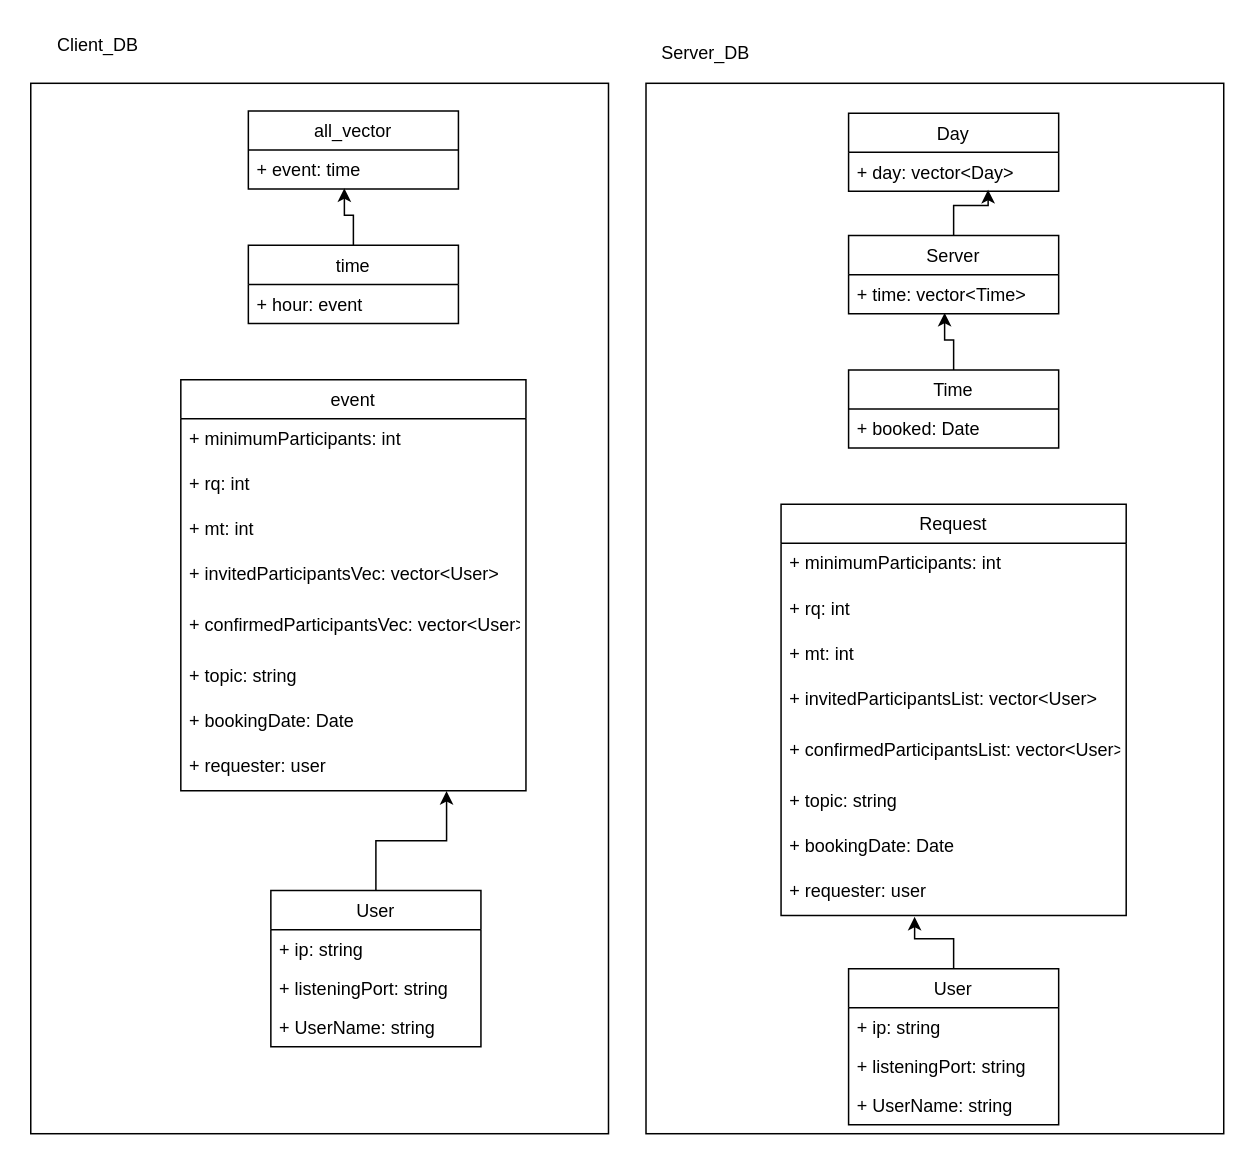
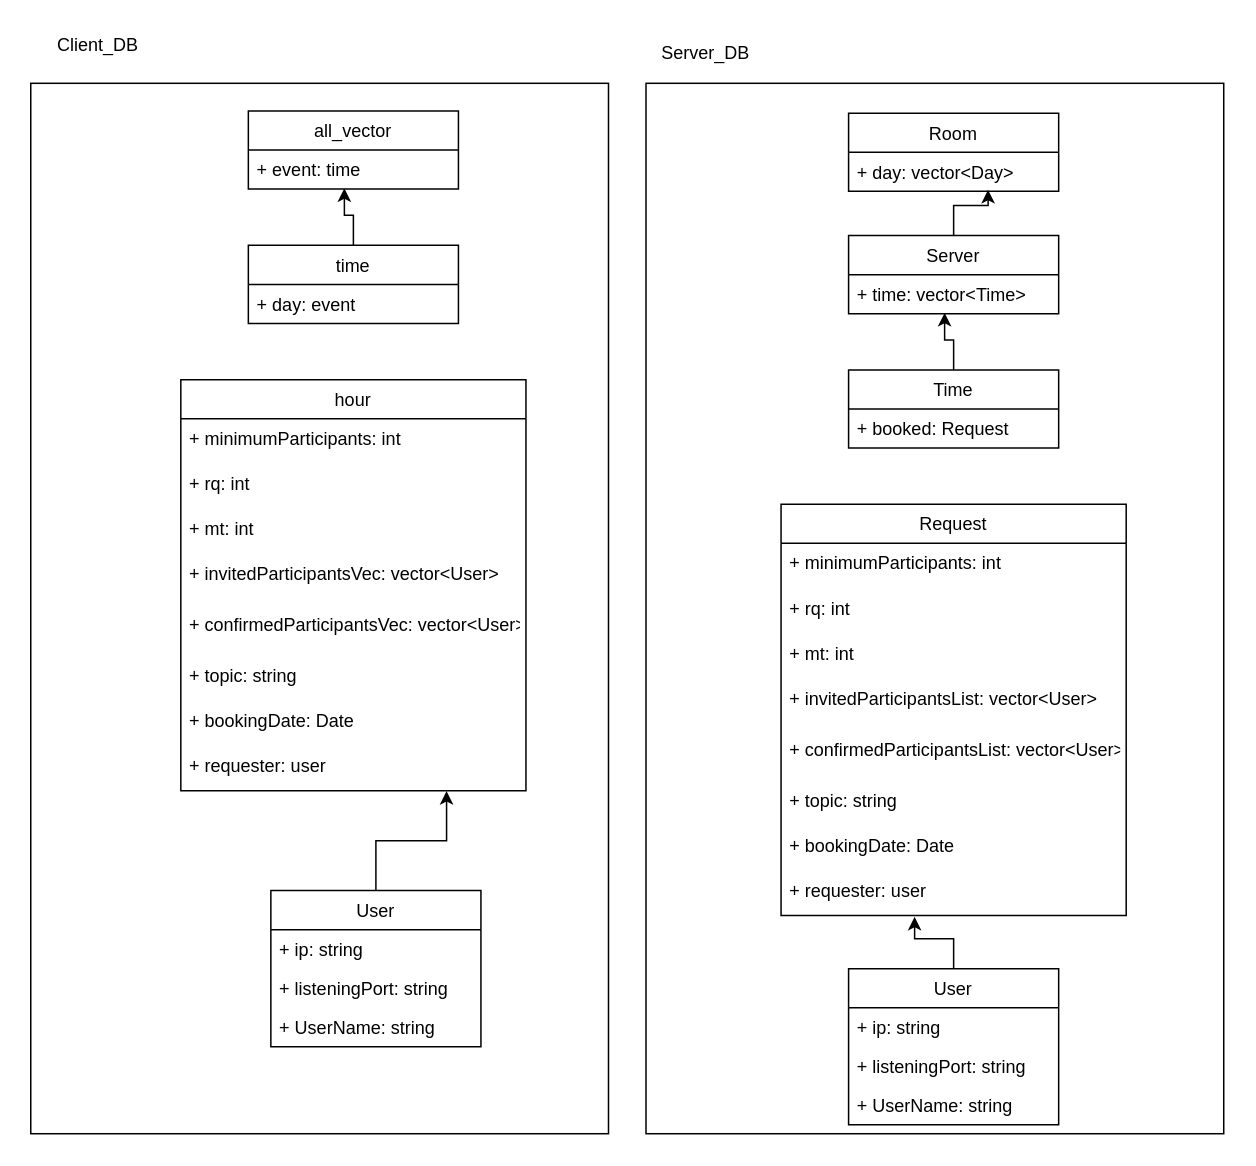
node "Day": label "Day" -> "Room"
node "+ hour: event": label "+ hour: event" -> "+ day: event"
node "event": label "event" -> "hour"
node "+ booked: Date": label "+ booked: Date" -> "+ booked: Request"
